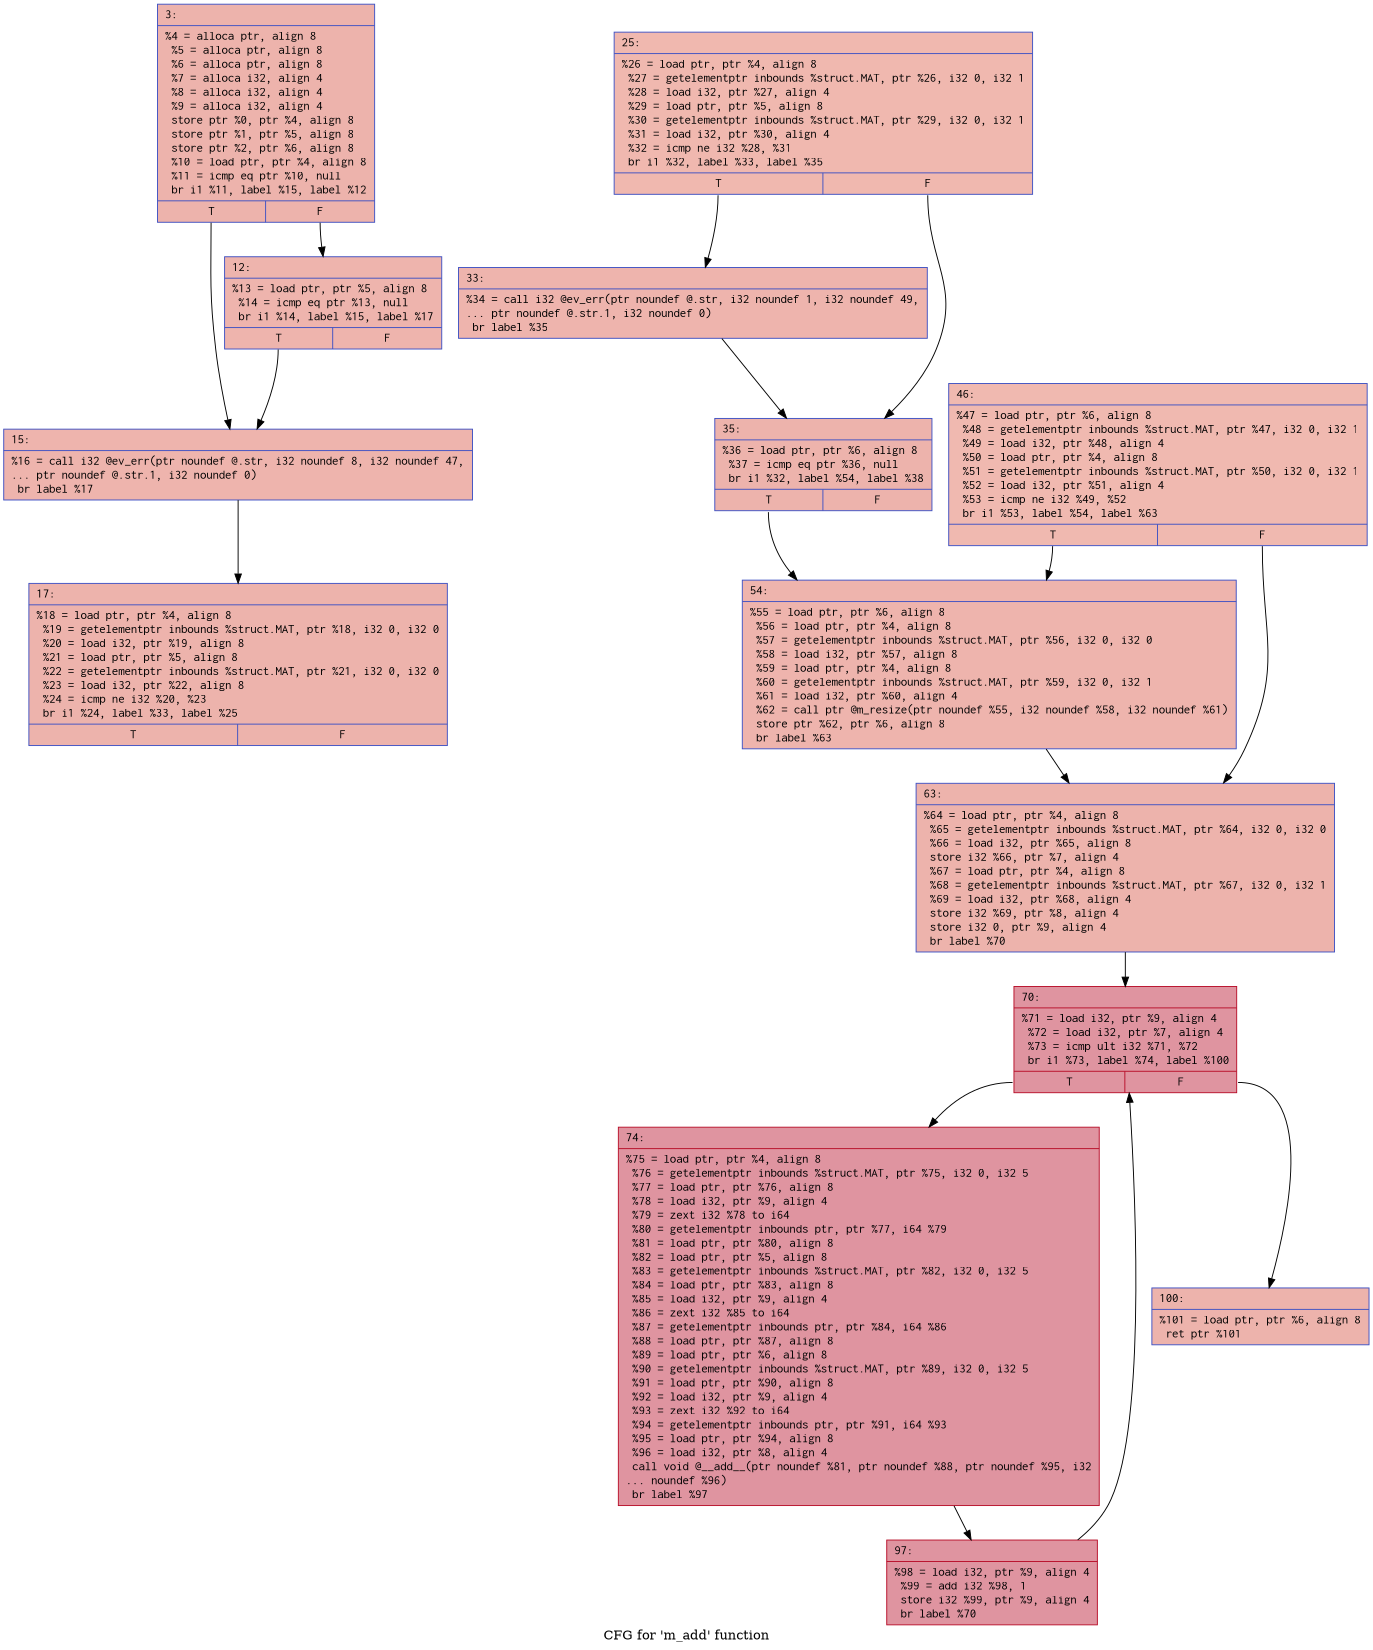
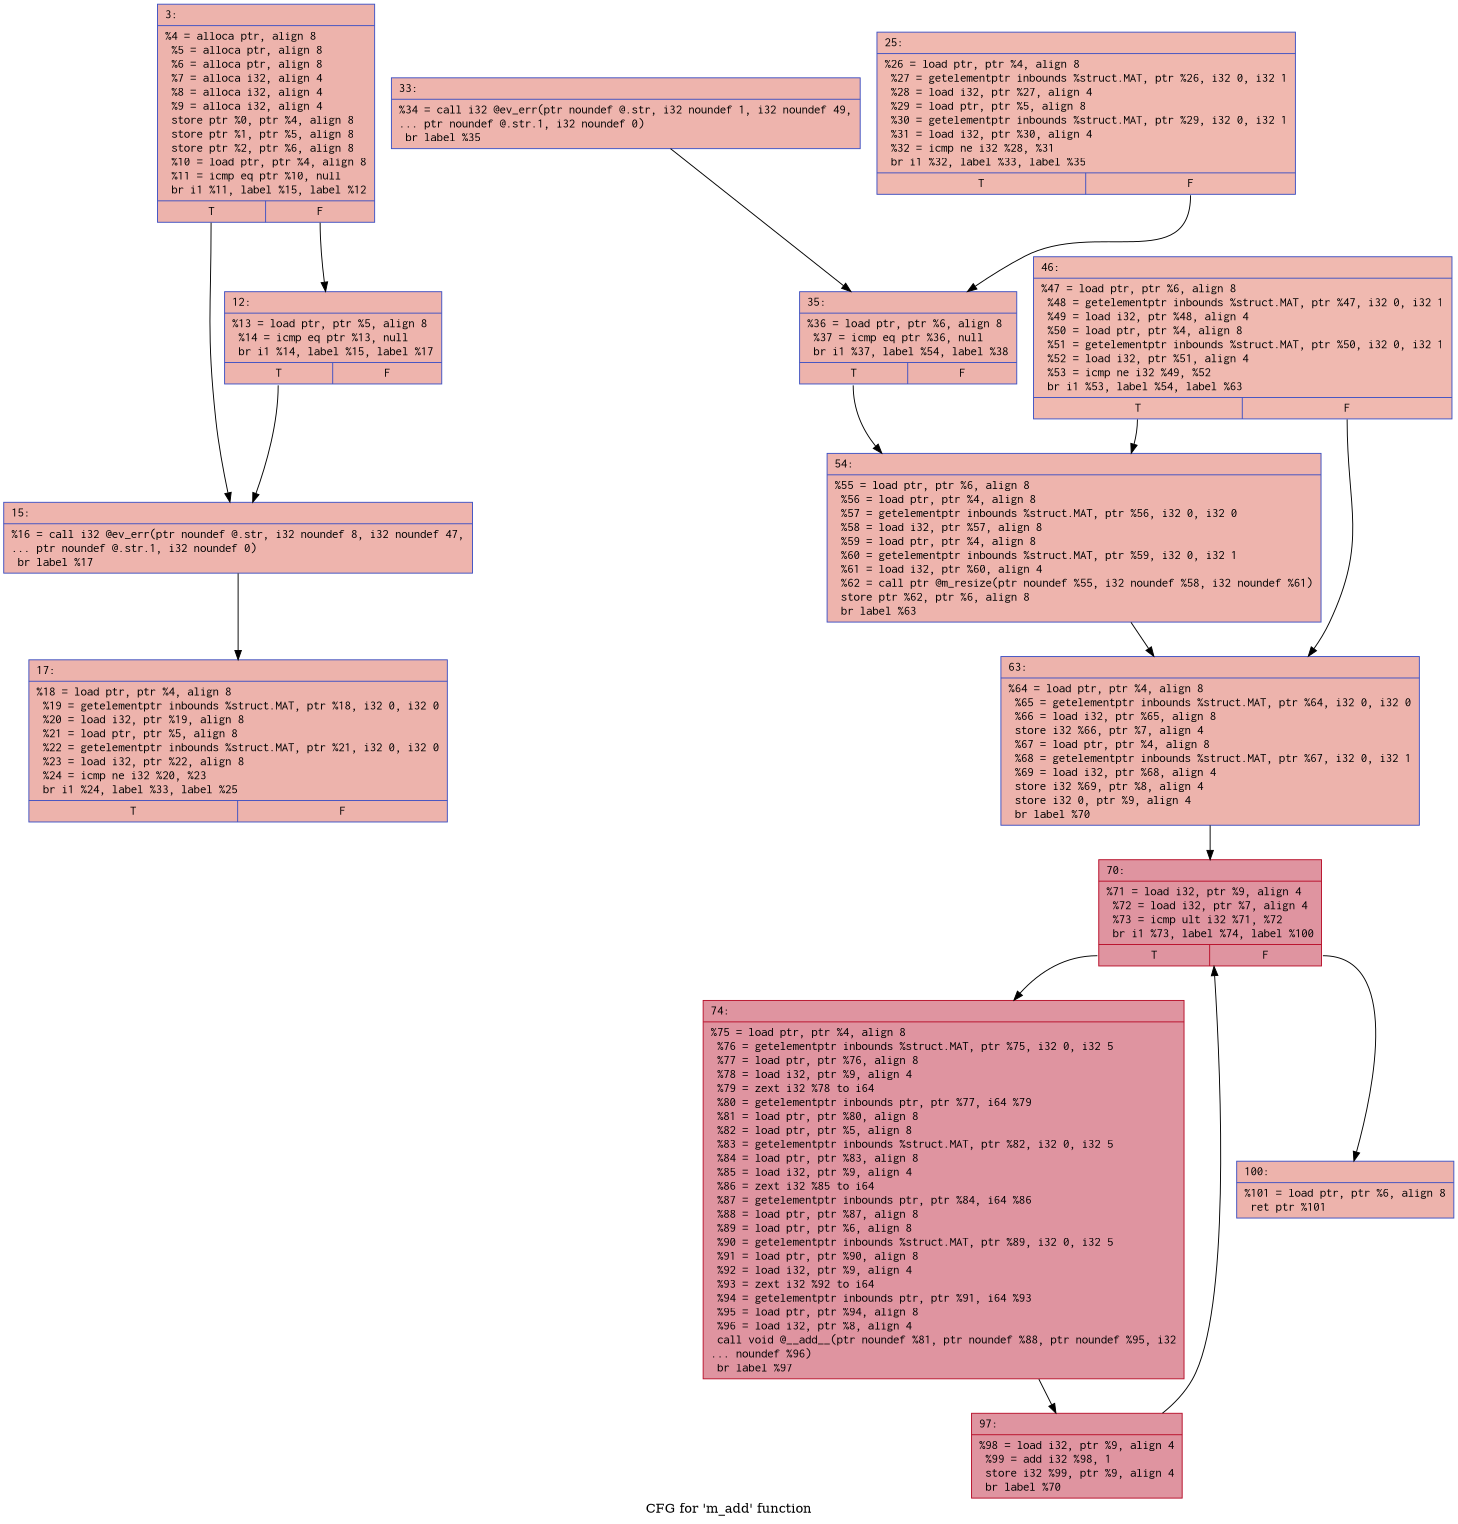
edge "25:" -> "33:": removed
node "35:": text "br i1 %32, label %54, label %38" -> "br i1 %37, label %54, label %38"
